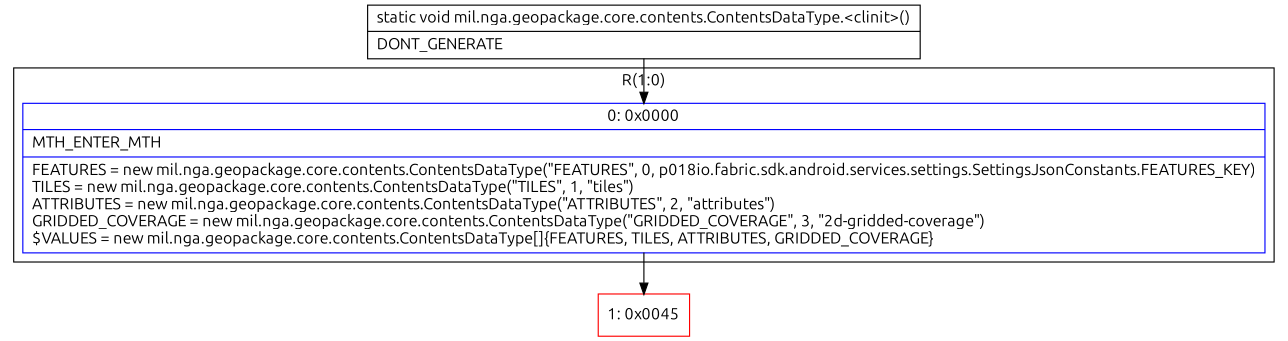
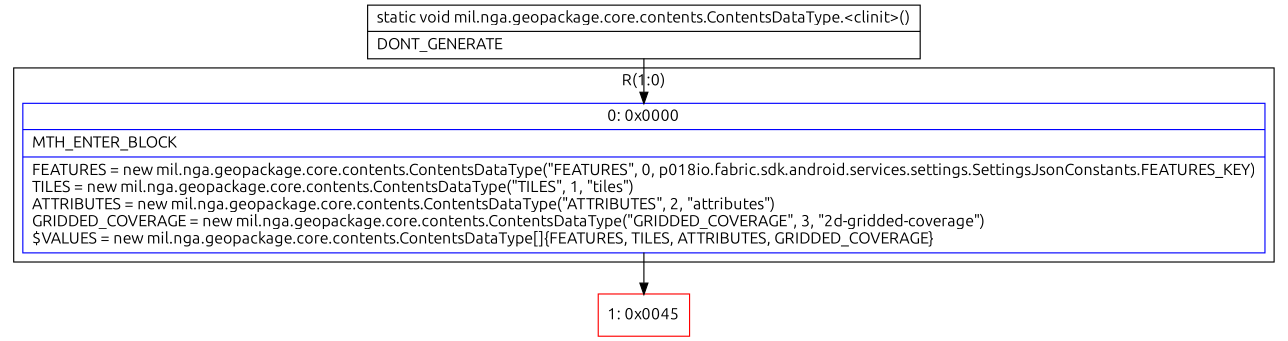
node "0: 0x0000": text "MTH_ENTER_MTH" -> "MTH_ENTER_BLOCK"
